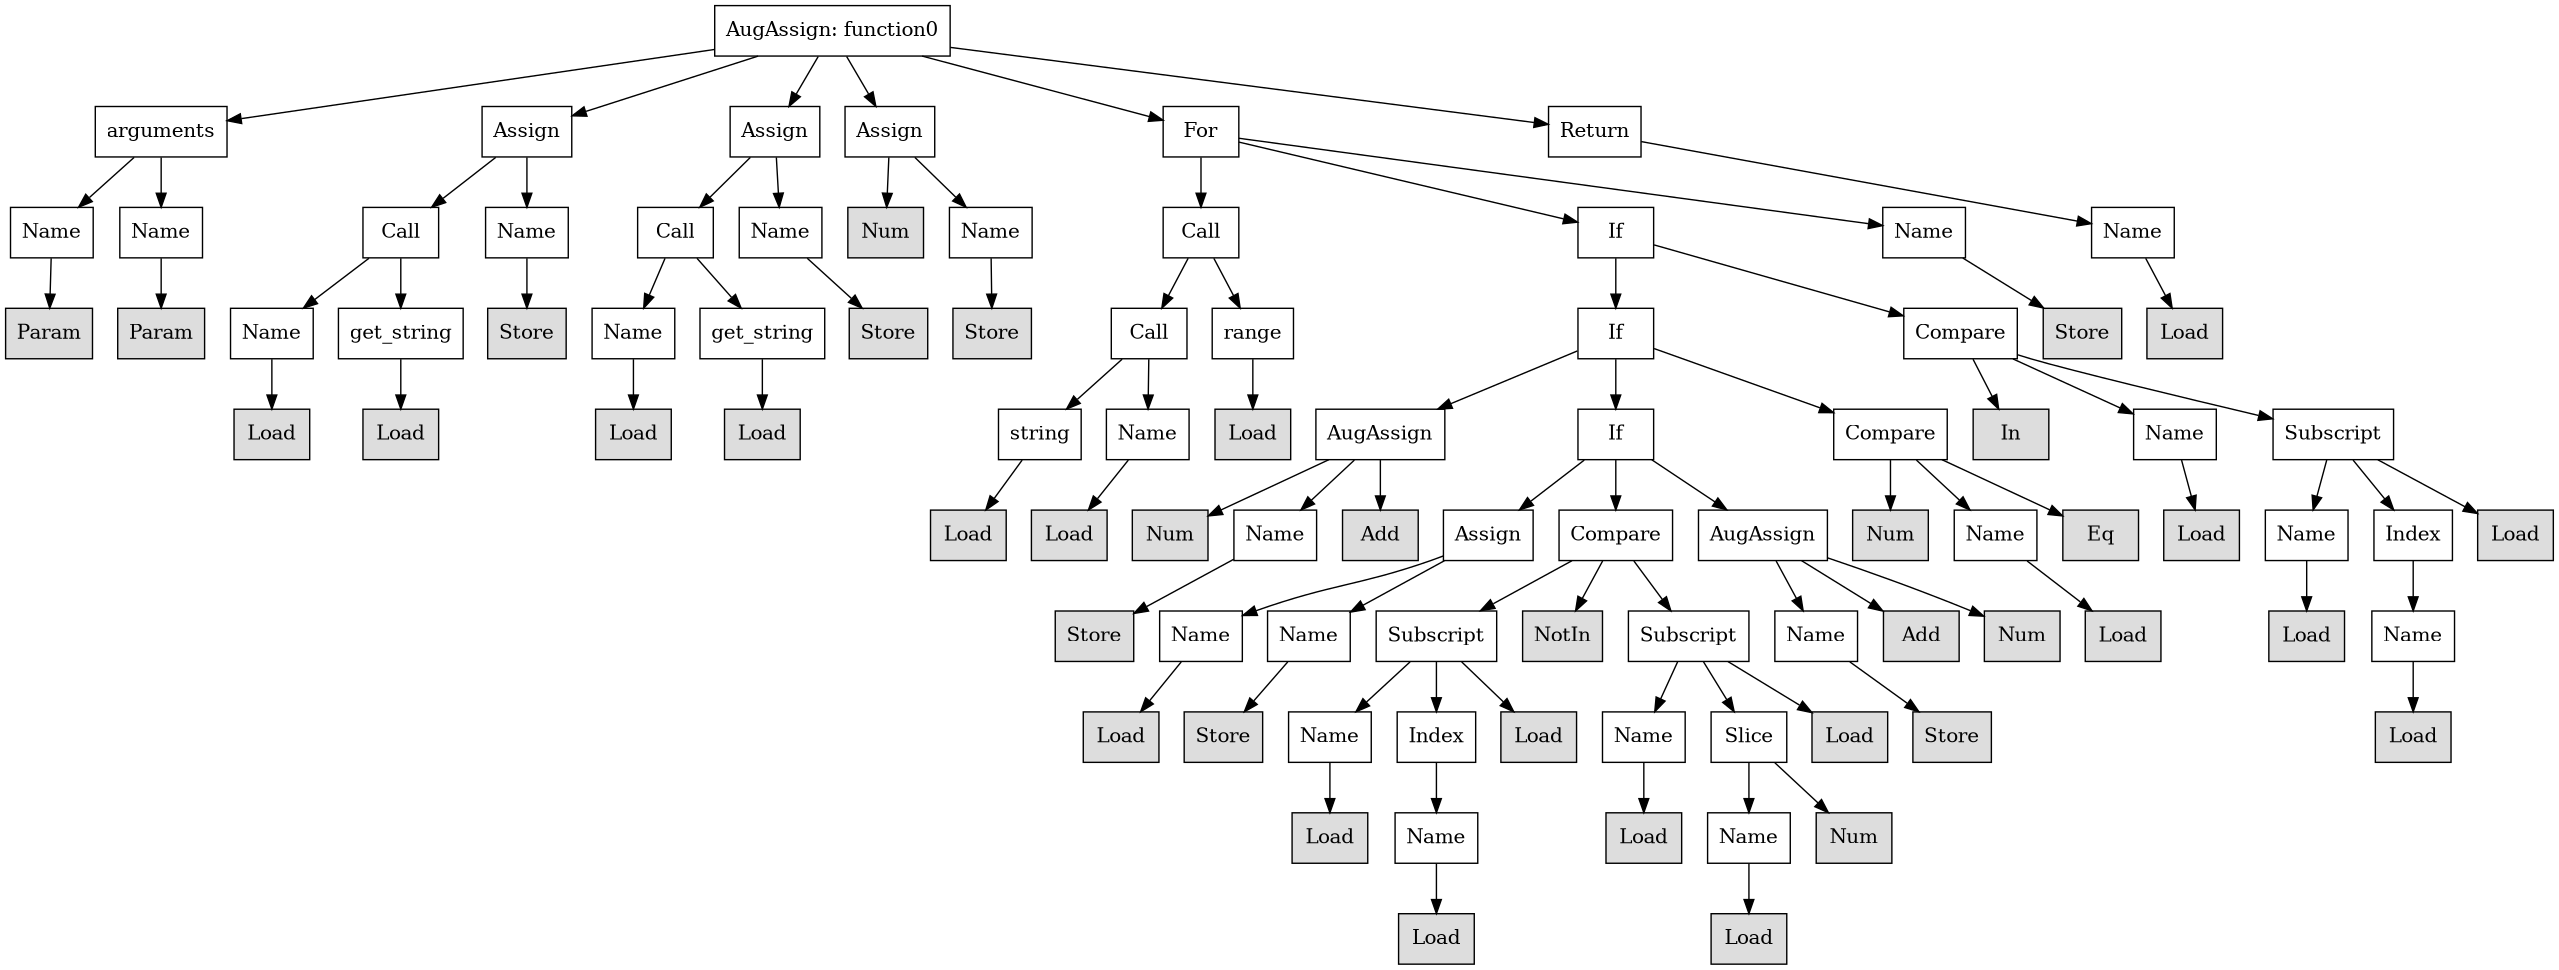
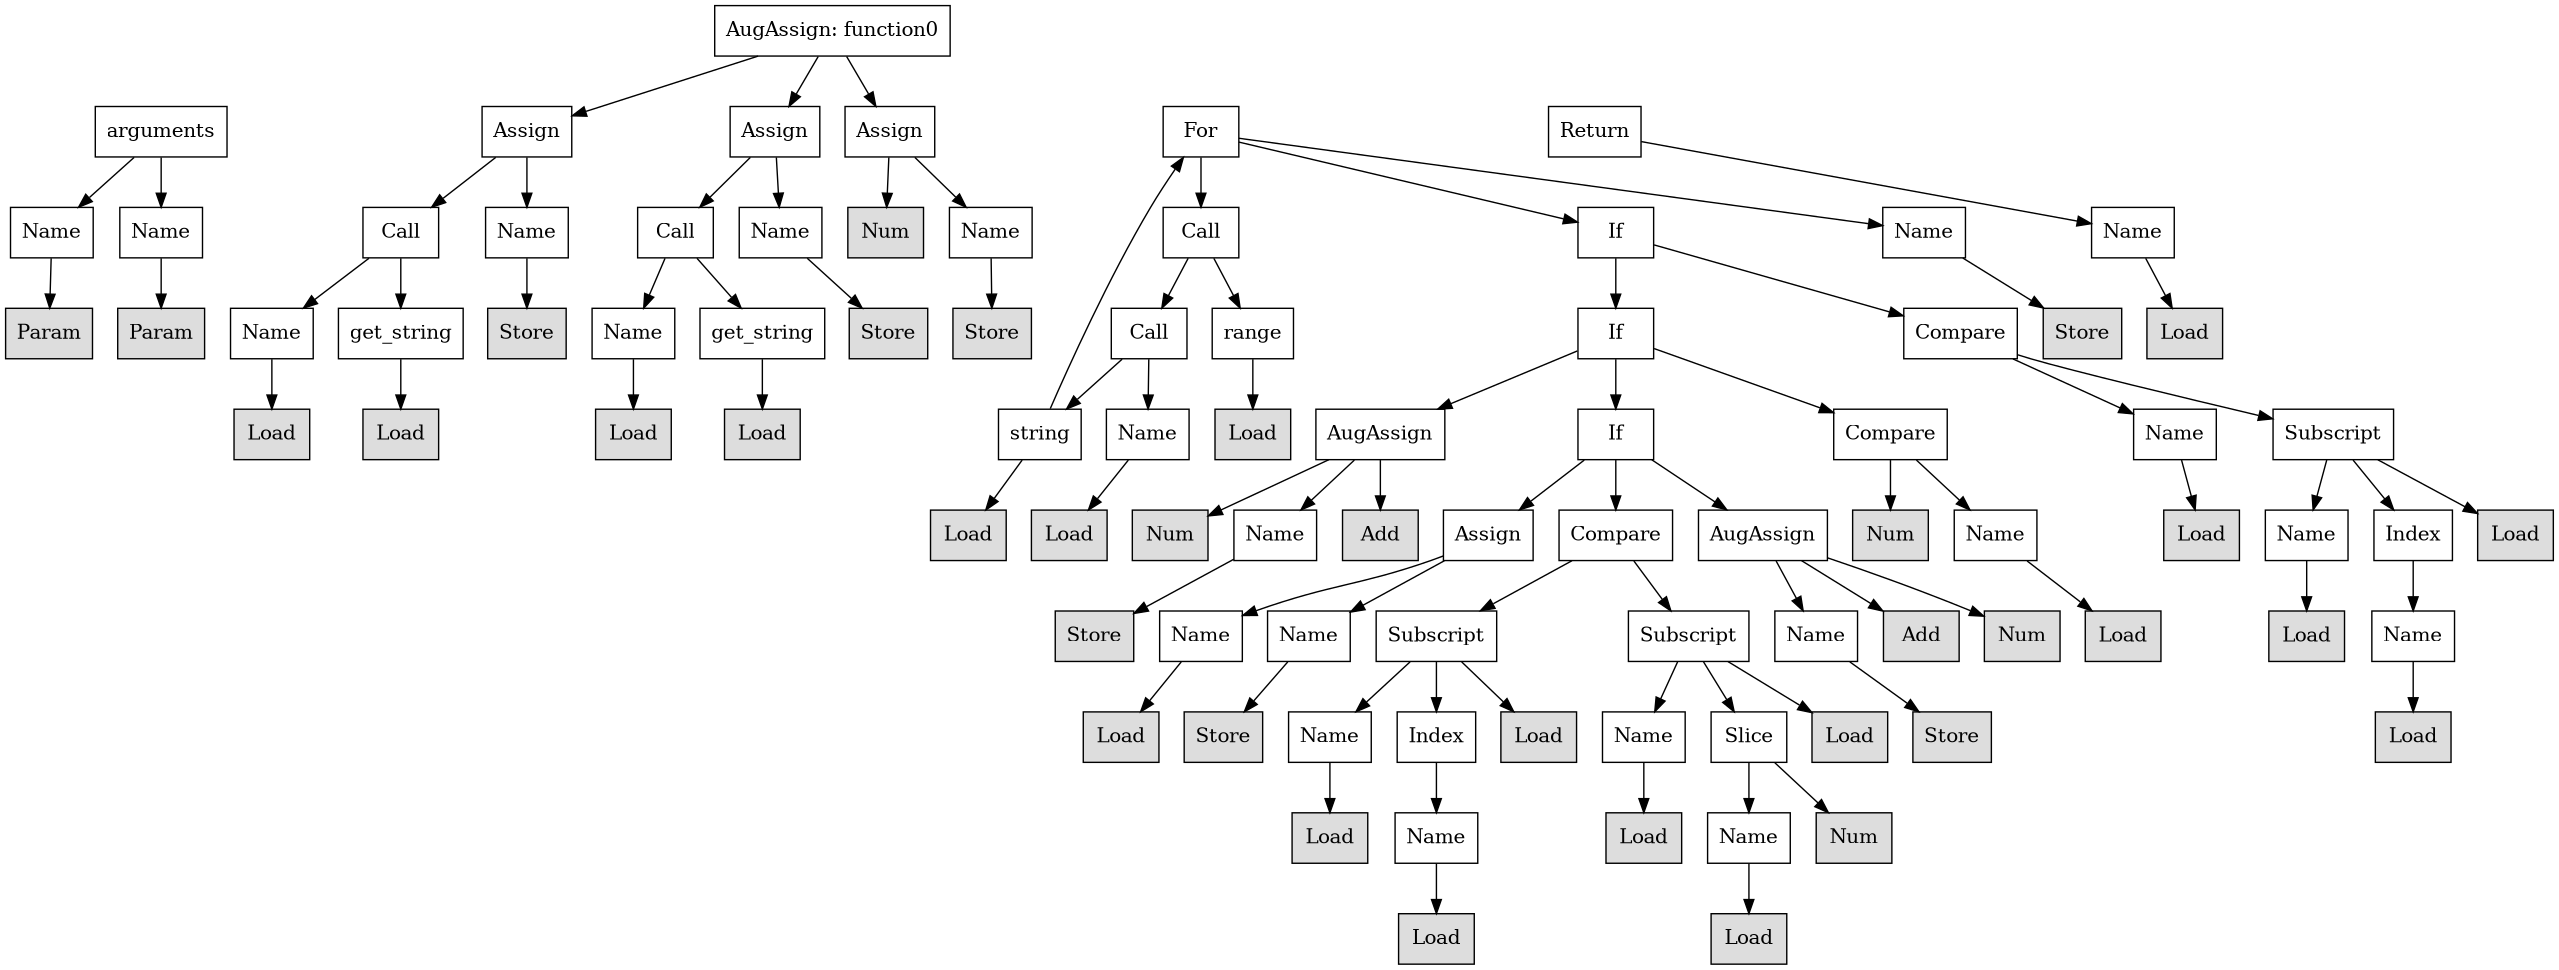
edge "AugAssign: function0" -> "arguments": removed
edge "AugAssign: function0" -> "Return": removed
edge "AugAssign: function0" -> "For": now "string" -> "For"
node "In": removed
node "Eq": removed
node "NotIn": removed
